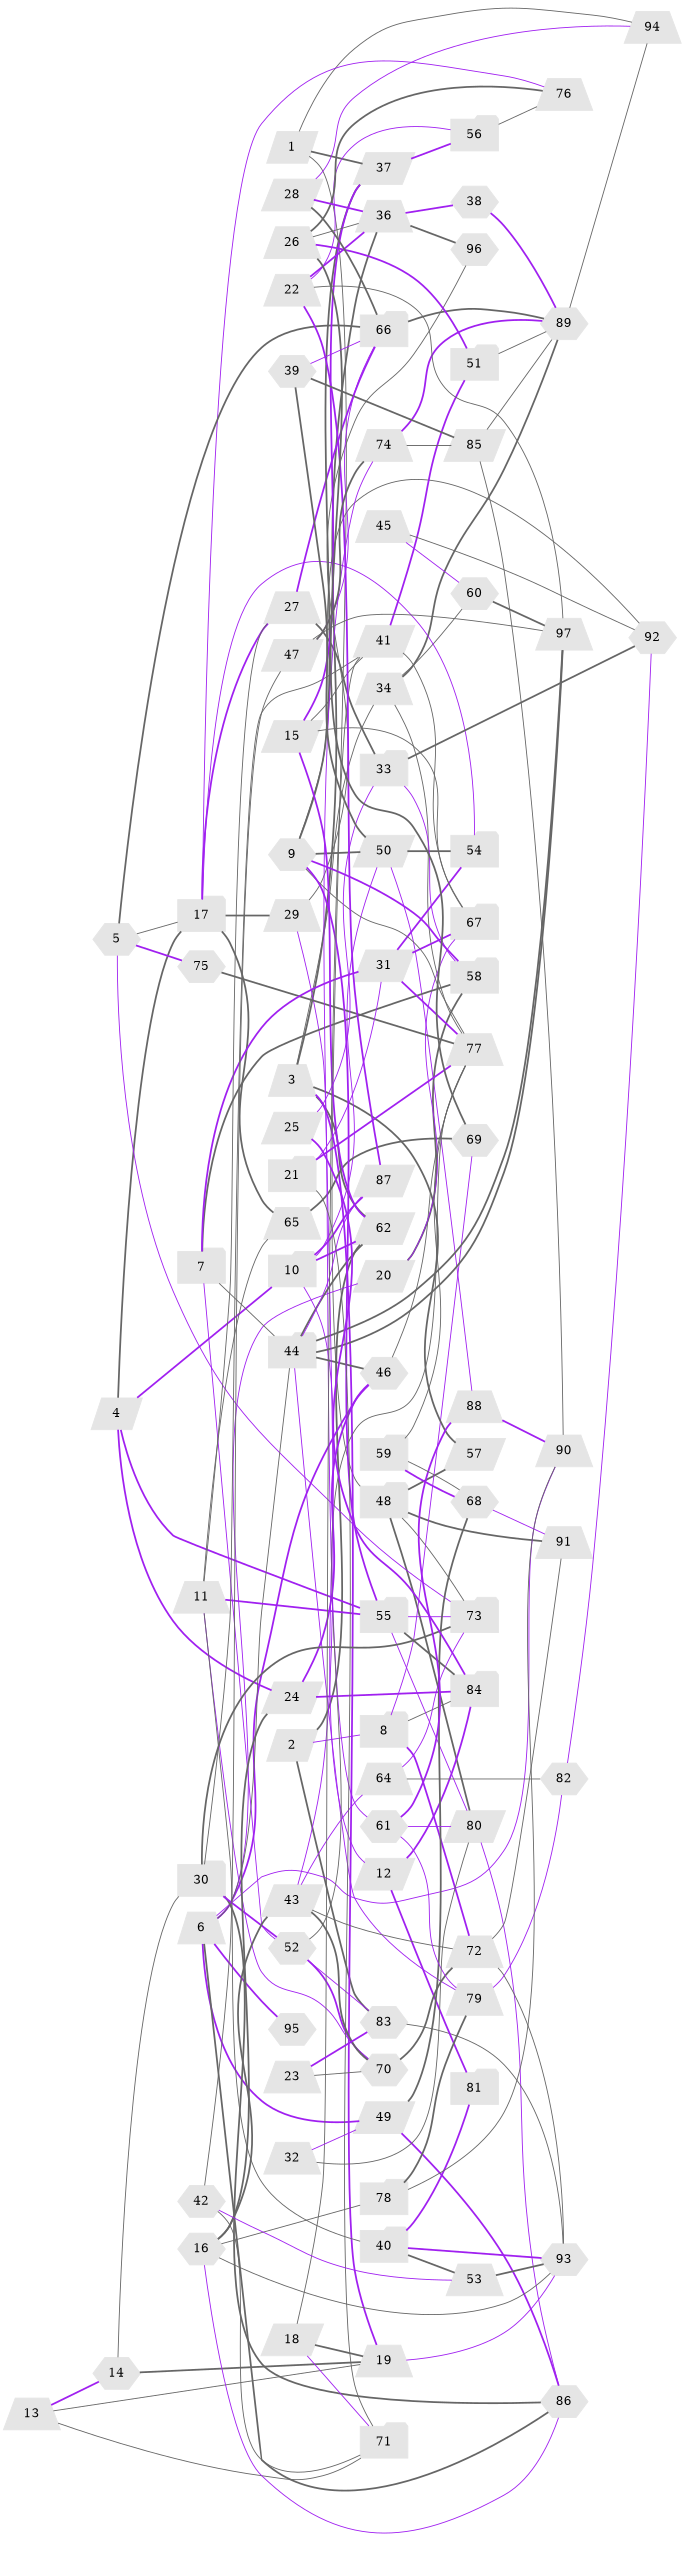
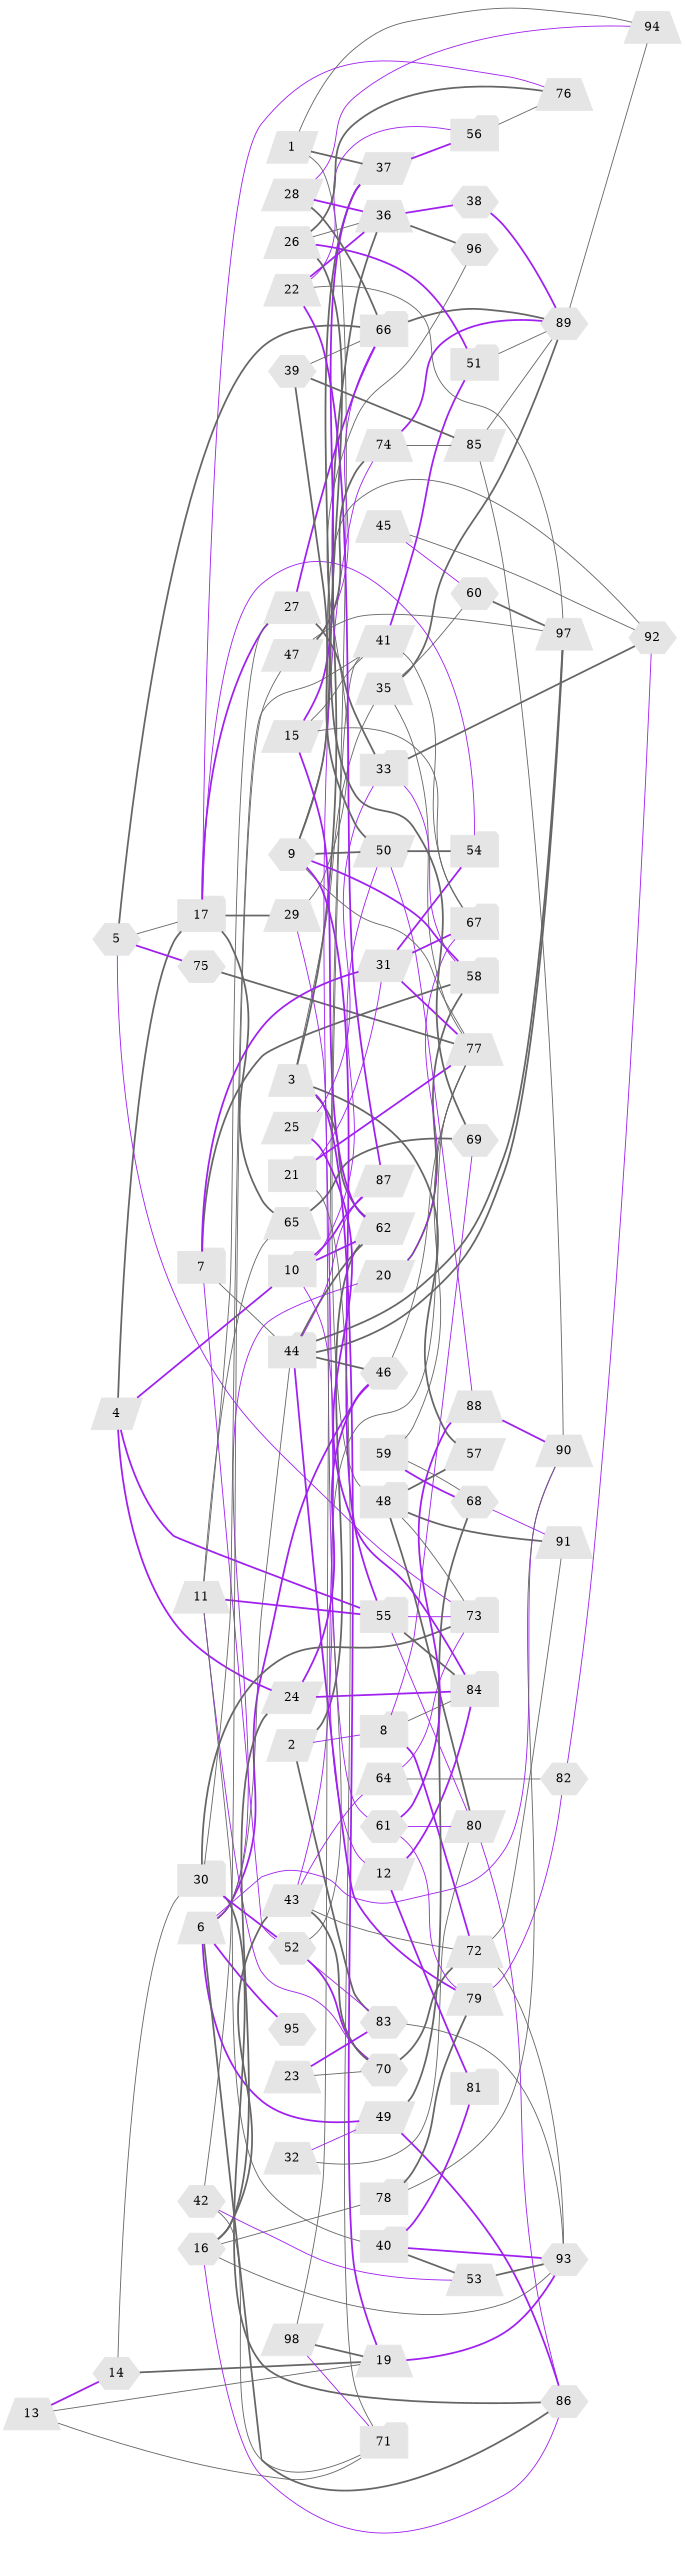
edge "66" -- "39": color purple -> gray40
node "34": label "34" -> "35"
edge "44" -- "79": style solid -> bold
edge "93" -- "19": style solid -> bold
node "18": label "18" -> "98"
